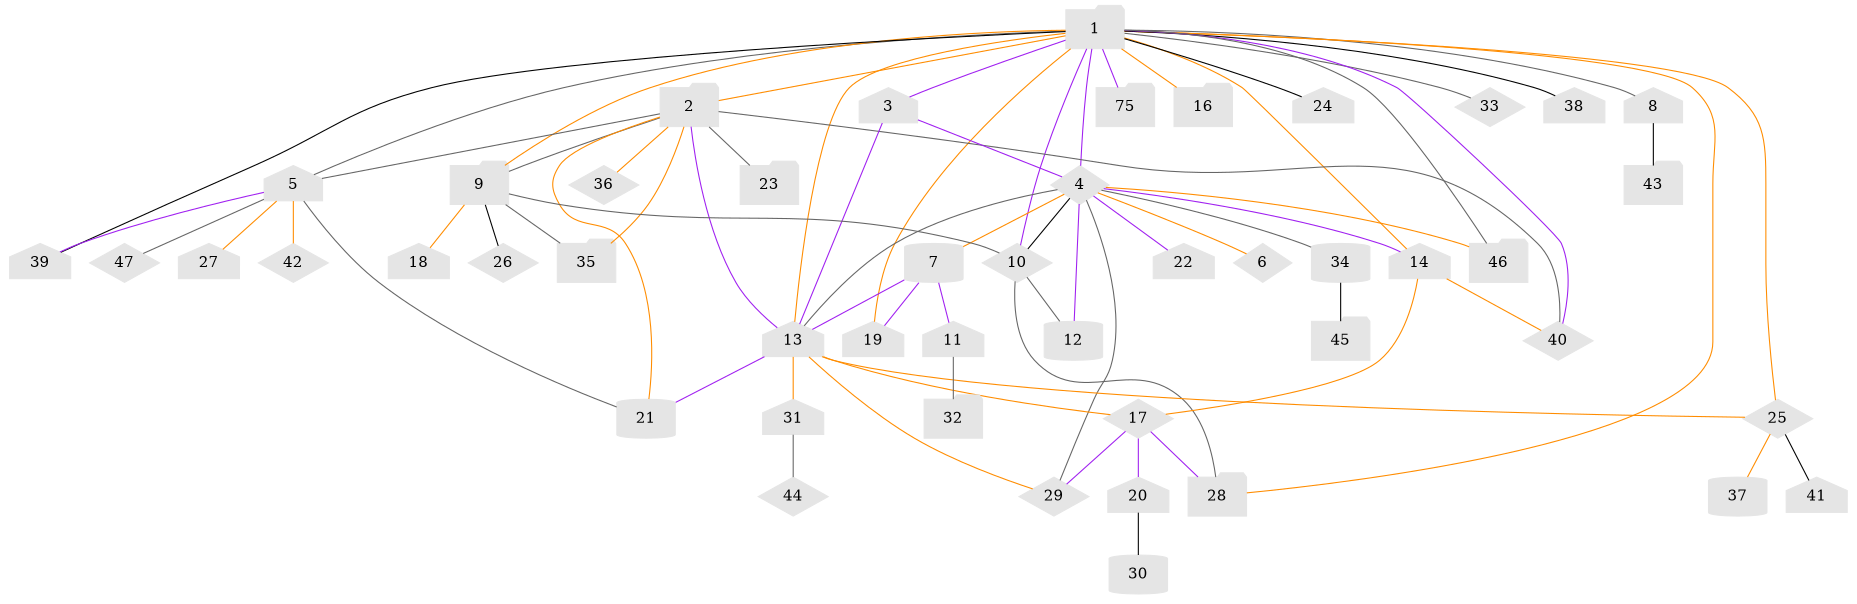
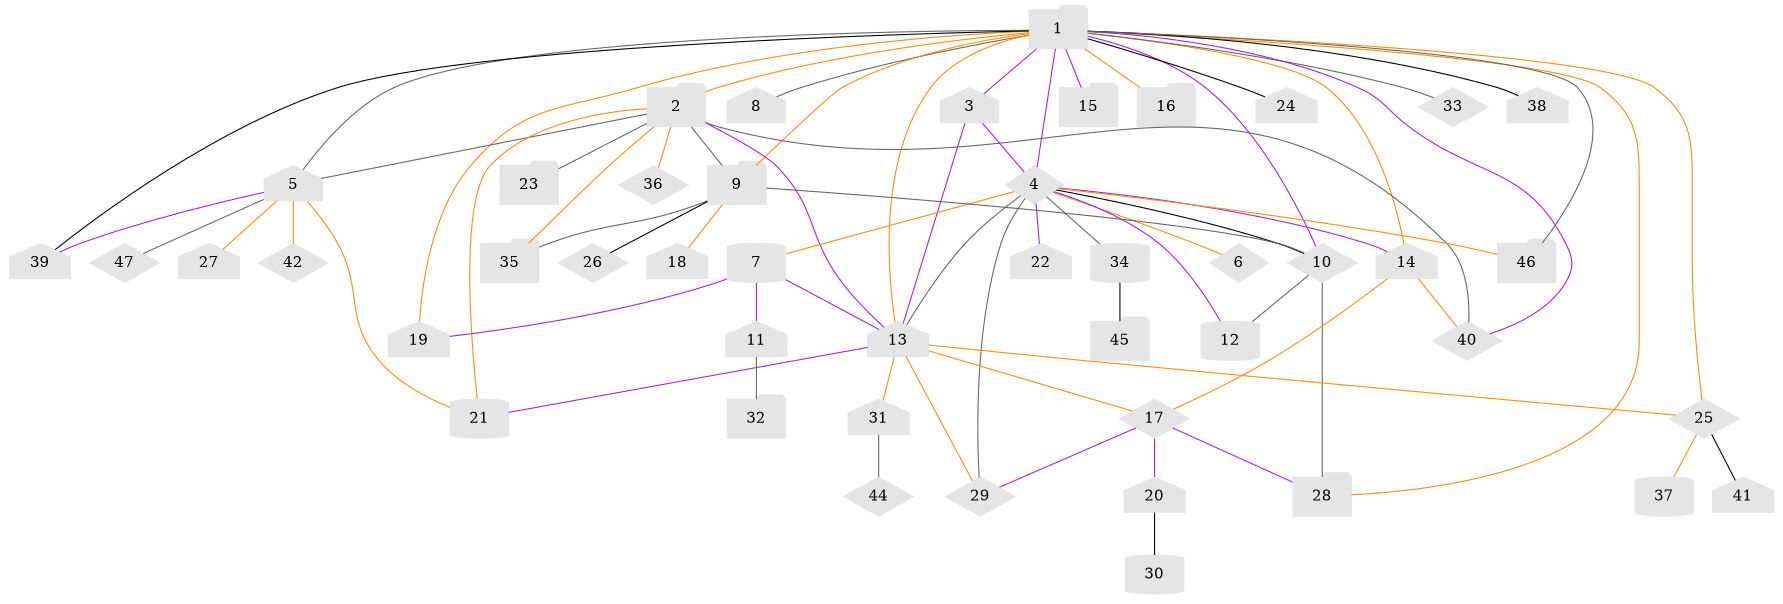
node "75": label "75" -> "15"
node "43": removed
edge "5" -- "21": color gray40 -> darkorange
